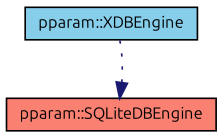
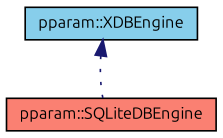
edge "pparam::XDBEngine" -> "pparam::SQLiteDBEngine": reversed
